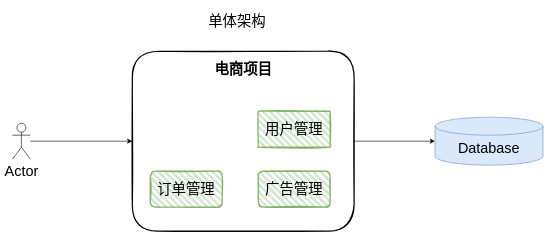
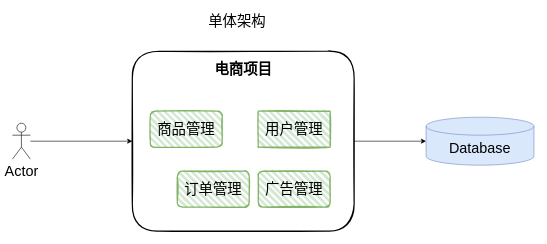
node "商品管理": added
node "Database": moved (489, 141) -> (480, 141)
node "订单管理": moved (186, 189) -> (213, 189)
